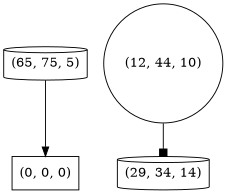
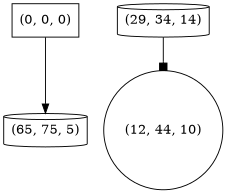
edge "(65, 75, 5)" -> "(0, 0, 0)": reversed
edge "(12, 44, 10)" -> "(29, 34, 14)": reversed
